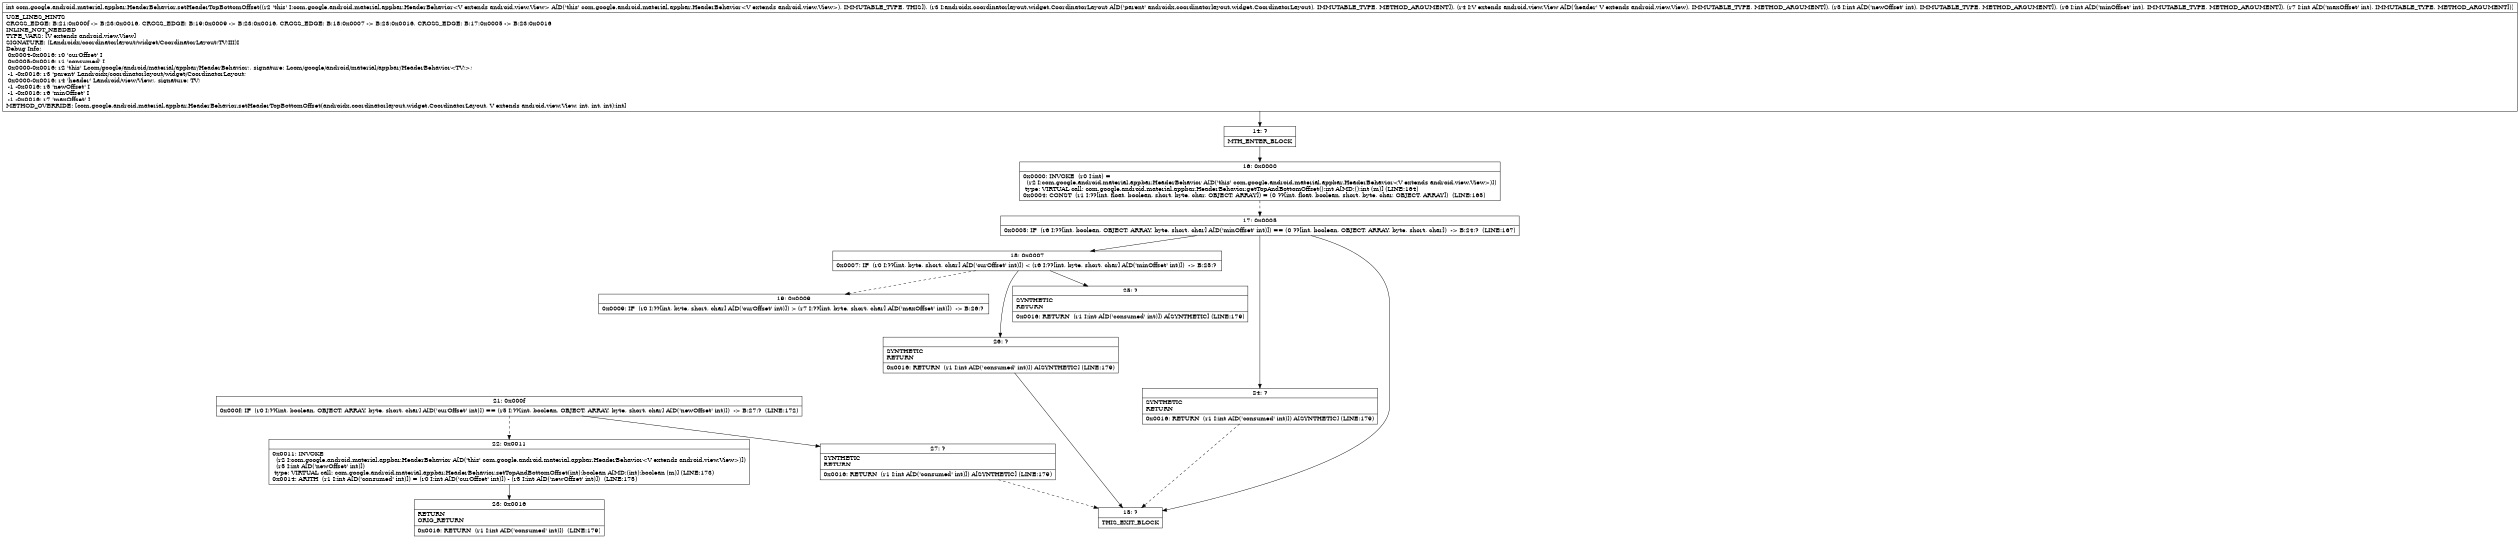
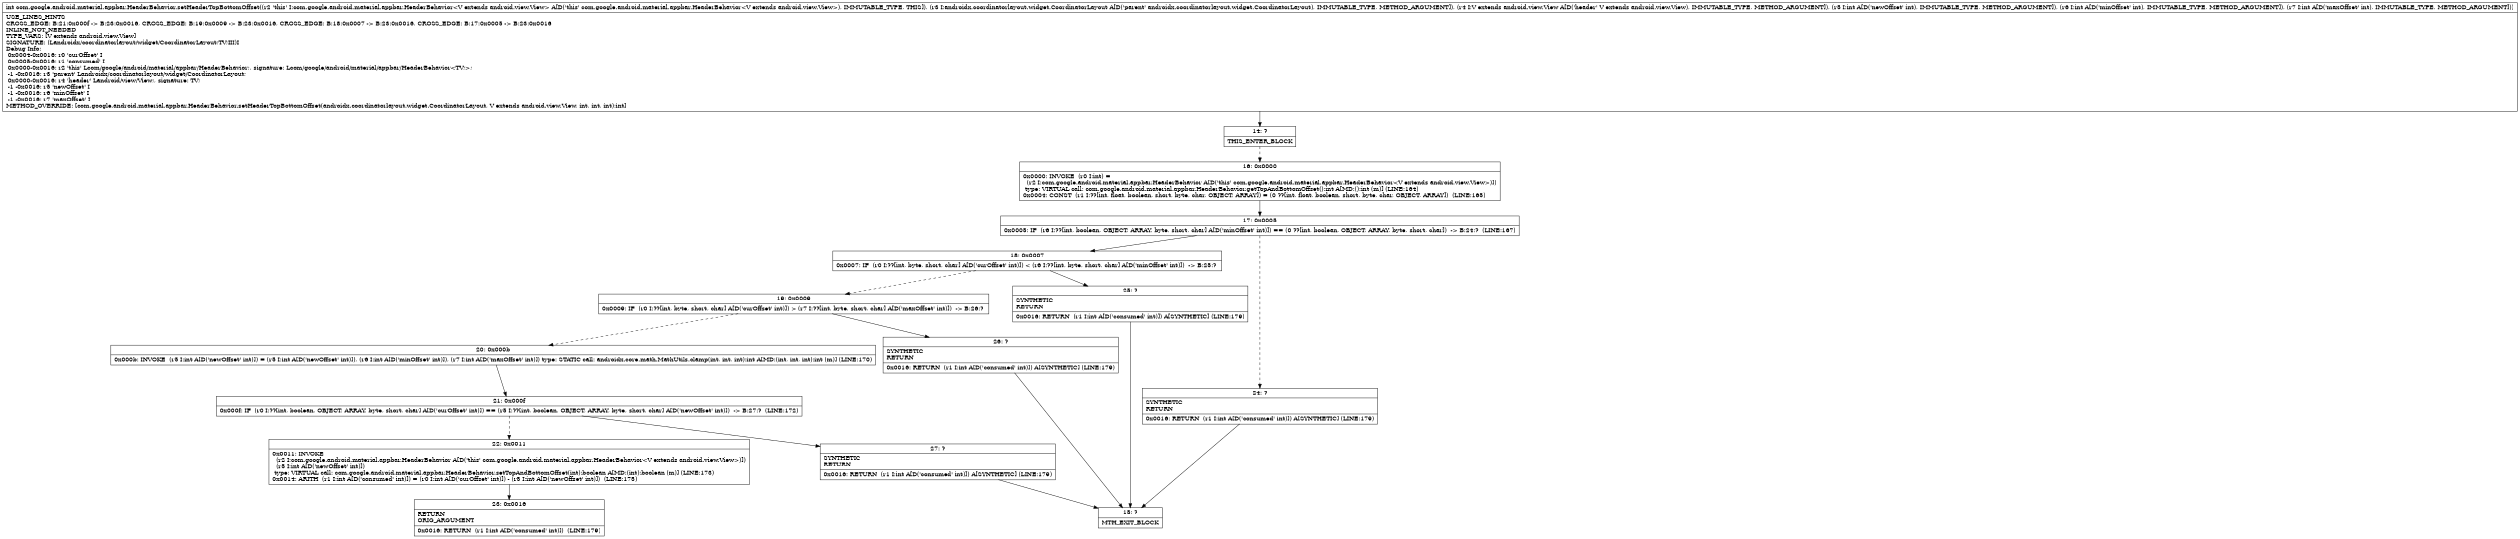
node "14: ?": text "MTH_ENTER_BLOCK" -> "THIS_ENTER_BLOCK"
edge "14: ?" -> "16: 0x0000": style solid -> dashed
edge "16: 0x0000" -> "17: 0x0005": style dashed -> solid
edge "18: 0x0007" -> "26: ?": now "19: 0x0009" -> "26: ?"
edge "17: 0x0005" -> "24: ?": style solid -> dashed
node "20: 0x000b": added
edge "17: 0x0005" -> "15: ?": now "25: ?" -> "15: ?"
edge "24: ?" -> "15: ?": style dashed -> solid
edge "27: ?" -> "15: ?": style dashed -> solid
node "23: 0x0016": text "ORIG_RETURN" -> "ORIG_ARGUMENT"
node "15: ?": text "THIS_EXIT_BLOCK" -> "MTH_EXIT_BLOCK"
